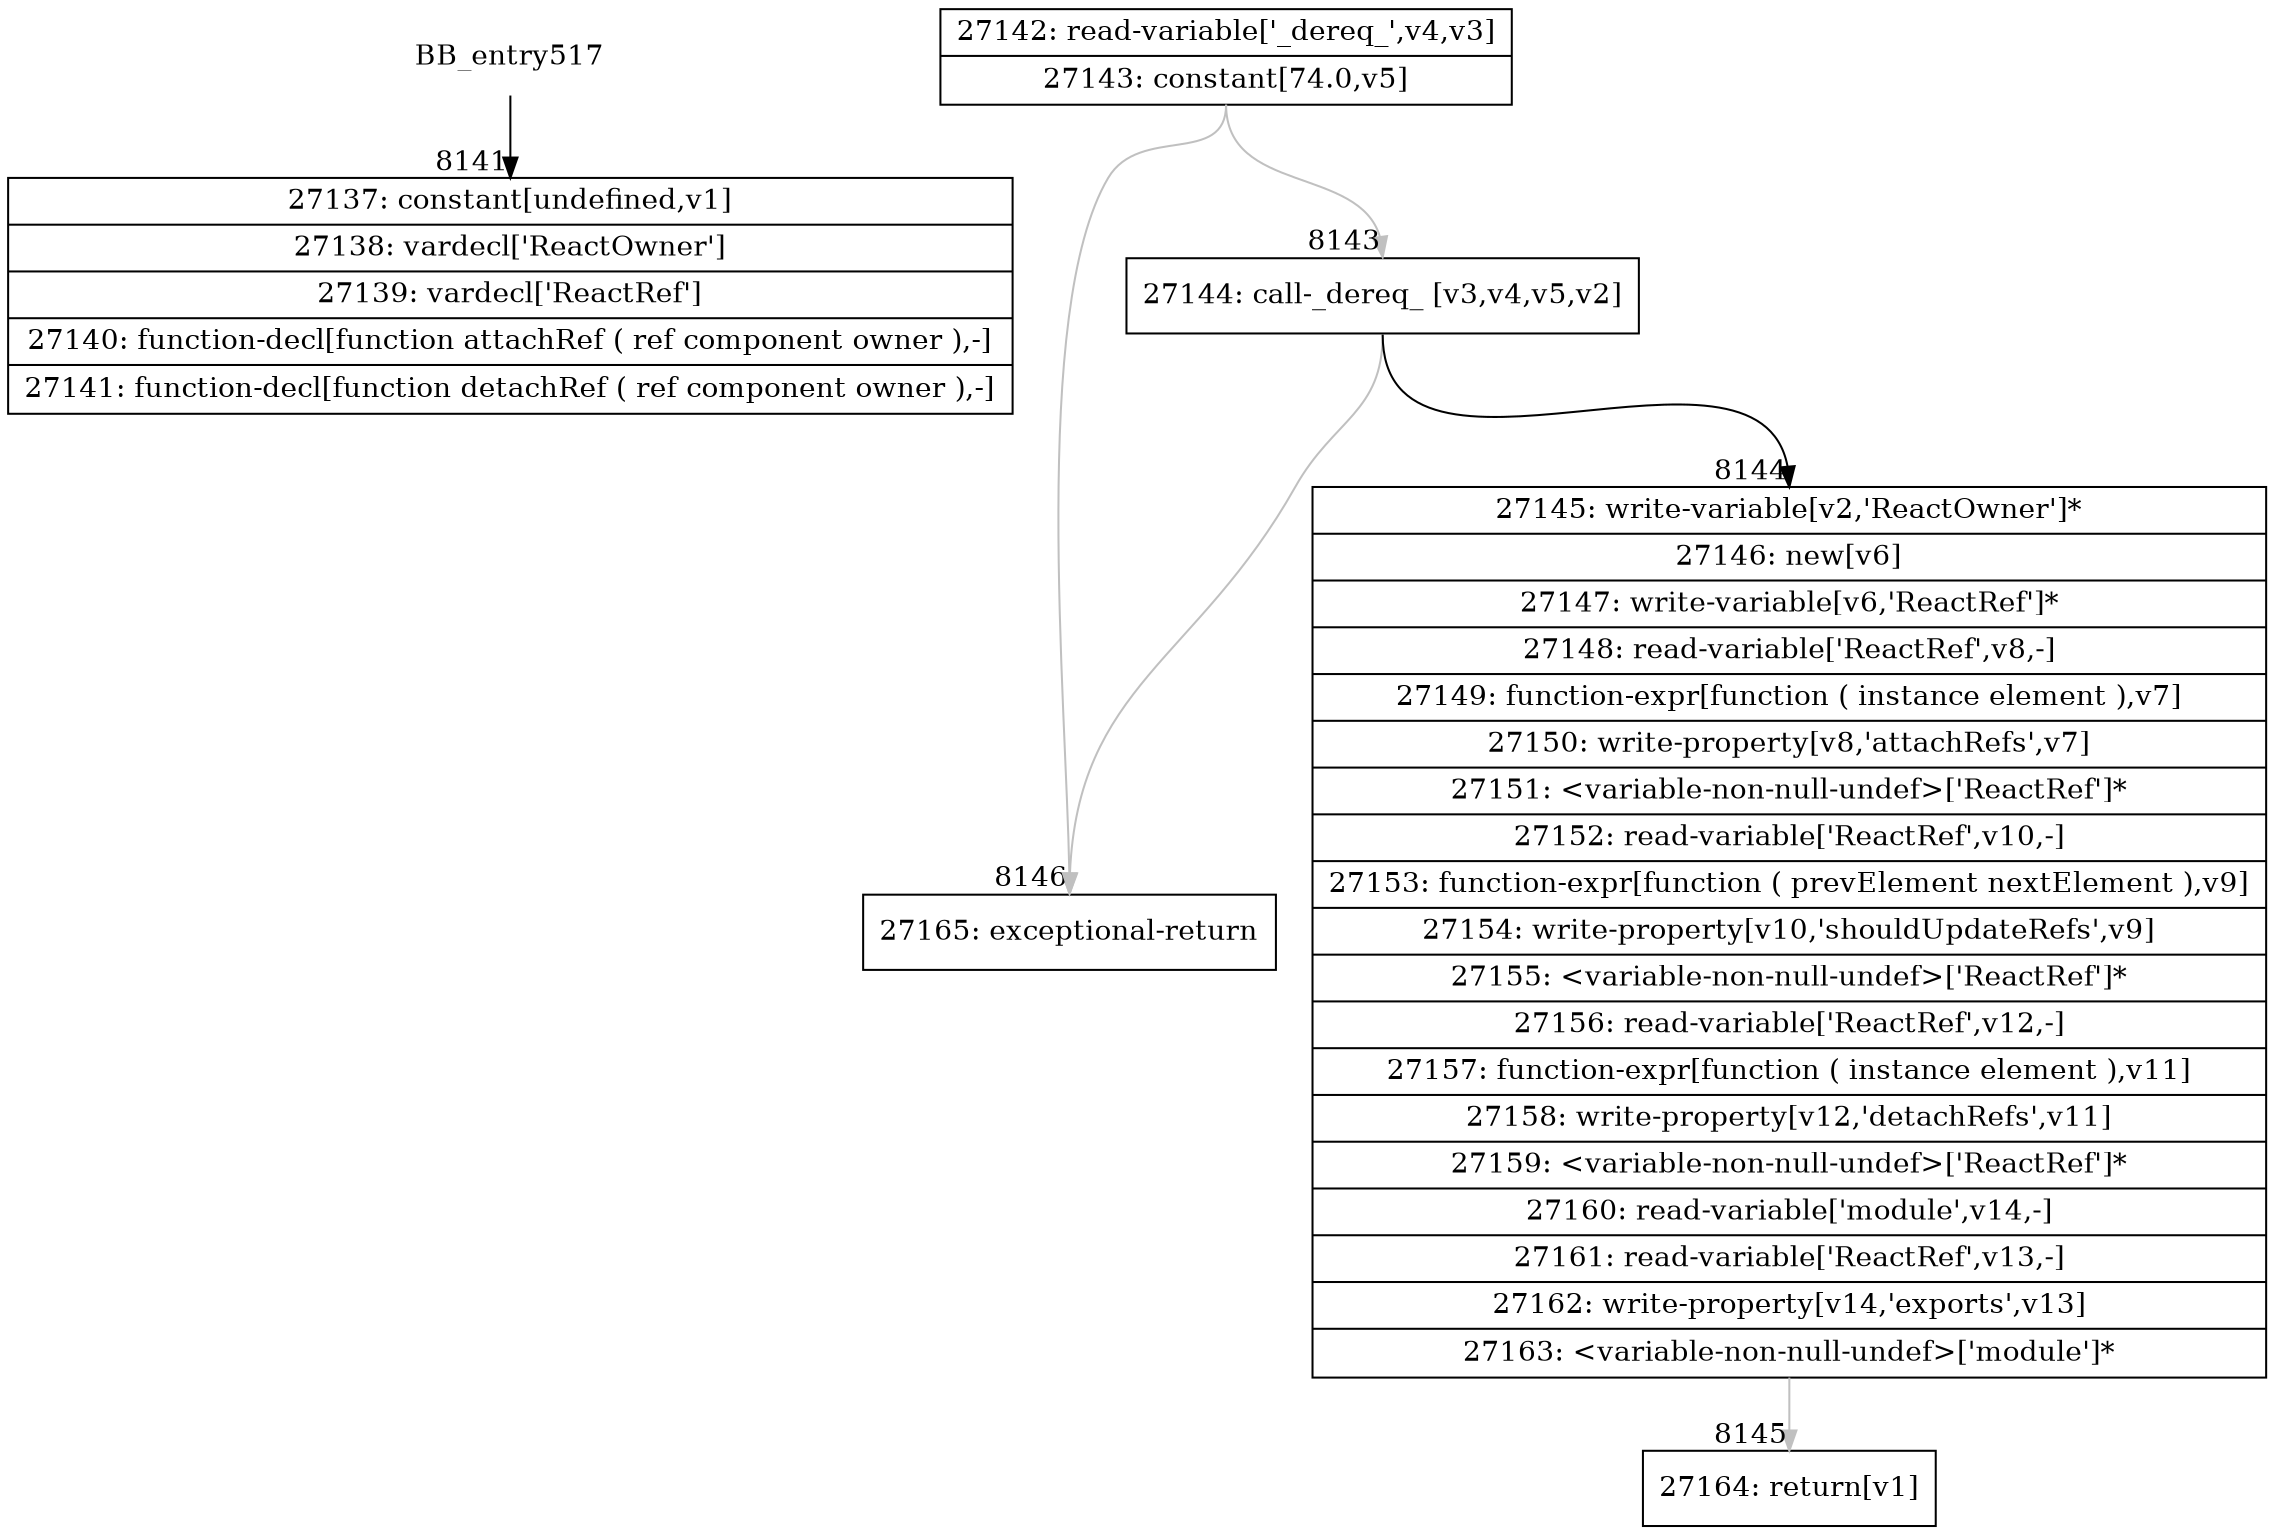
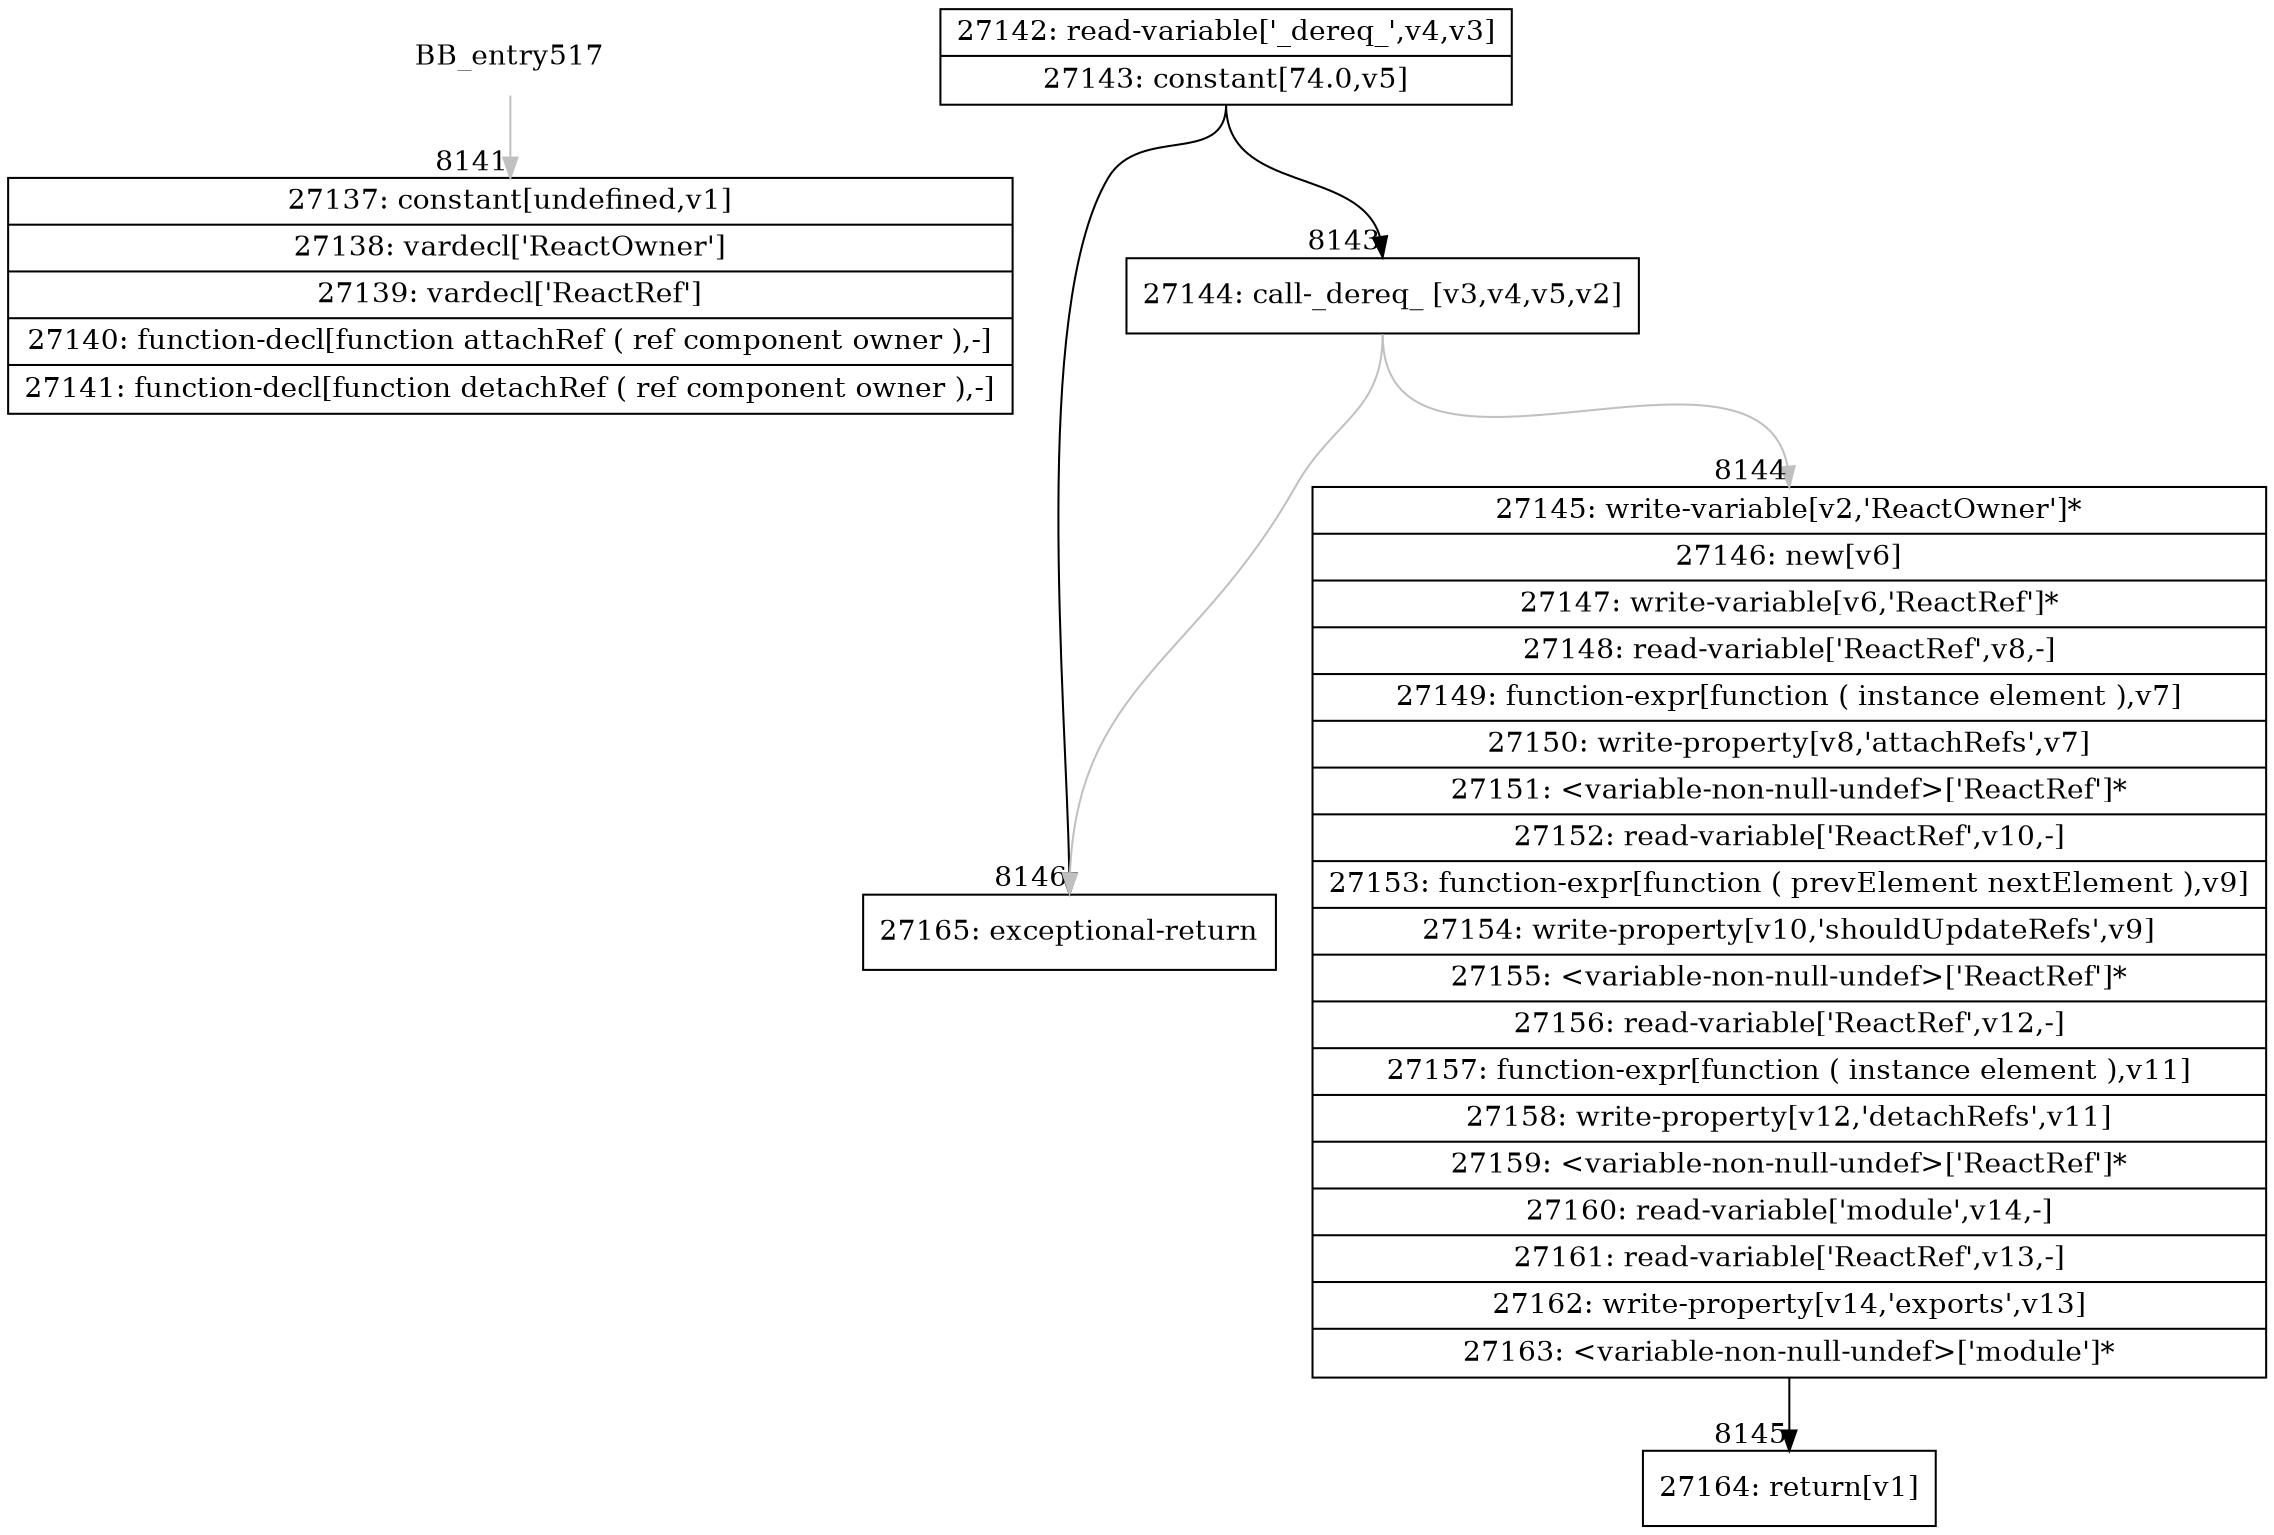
edge "BB_entry517" -> "27137: constant[undefined,v1]": color black -> gray
edge "27142: read-variable['_dereq_',v4,v3]" -> "27144: call-_dereq_ [v3,v4,v5,v2]": color gray -> black
edge "27144: call-_dereq_ [v3,v4,v5,v2]" -> "27145: write-variable[v2,'ReactOwner']*": color black -> gray
edge "27142: read-variable['_dereq_',v4,v3]" -> "27165: exceptional-return": color gray -> black
edge "27145: write-variable[v2,'ReactOwner']*" -> "27164: return[v1]": color gray -> black
